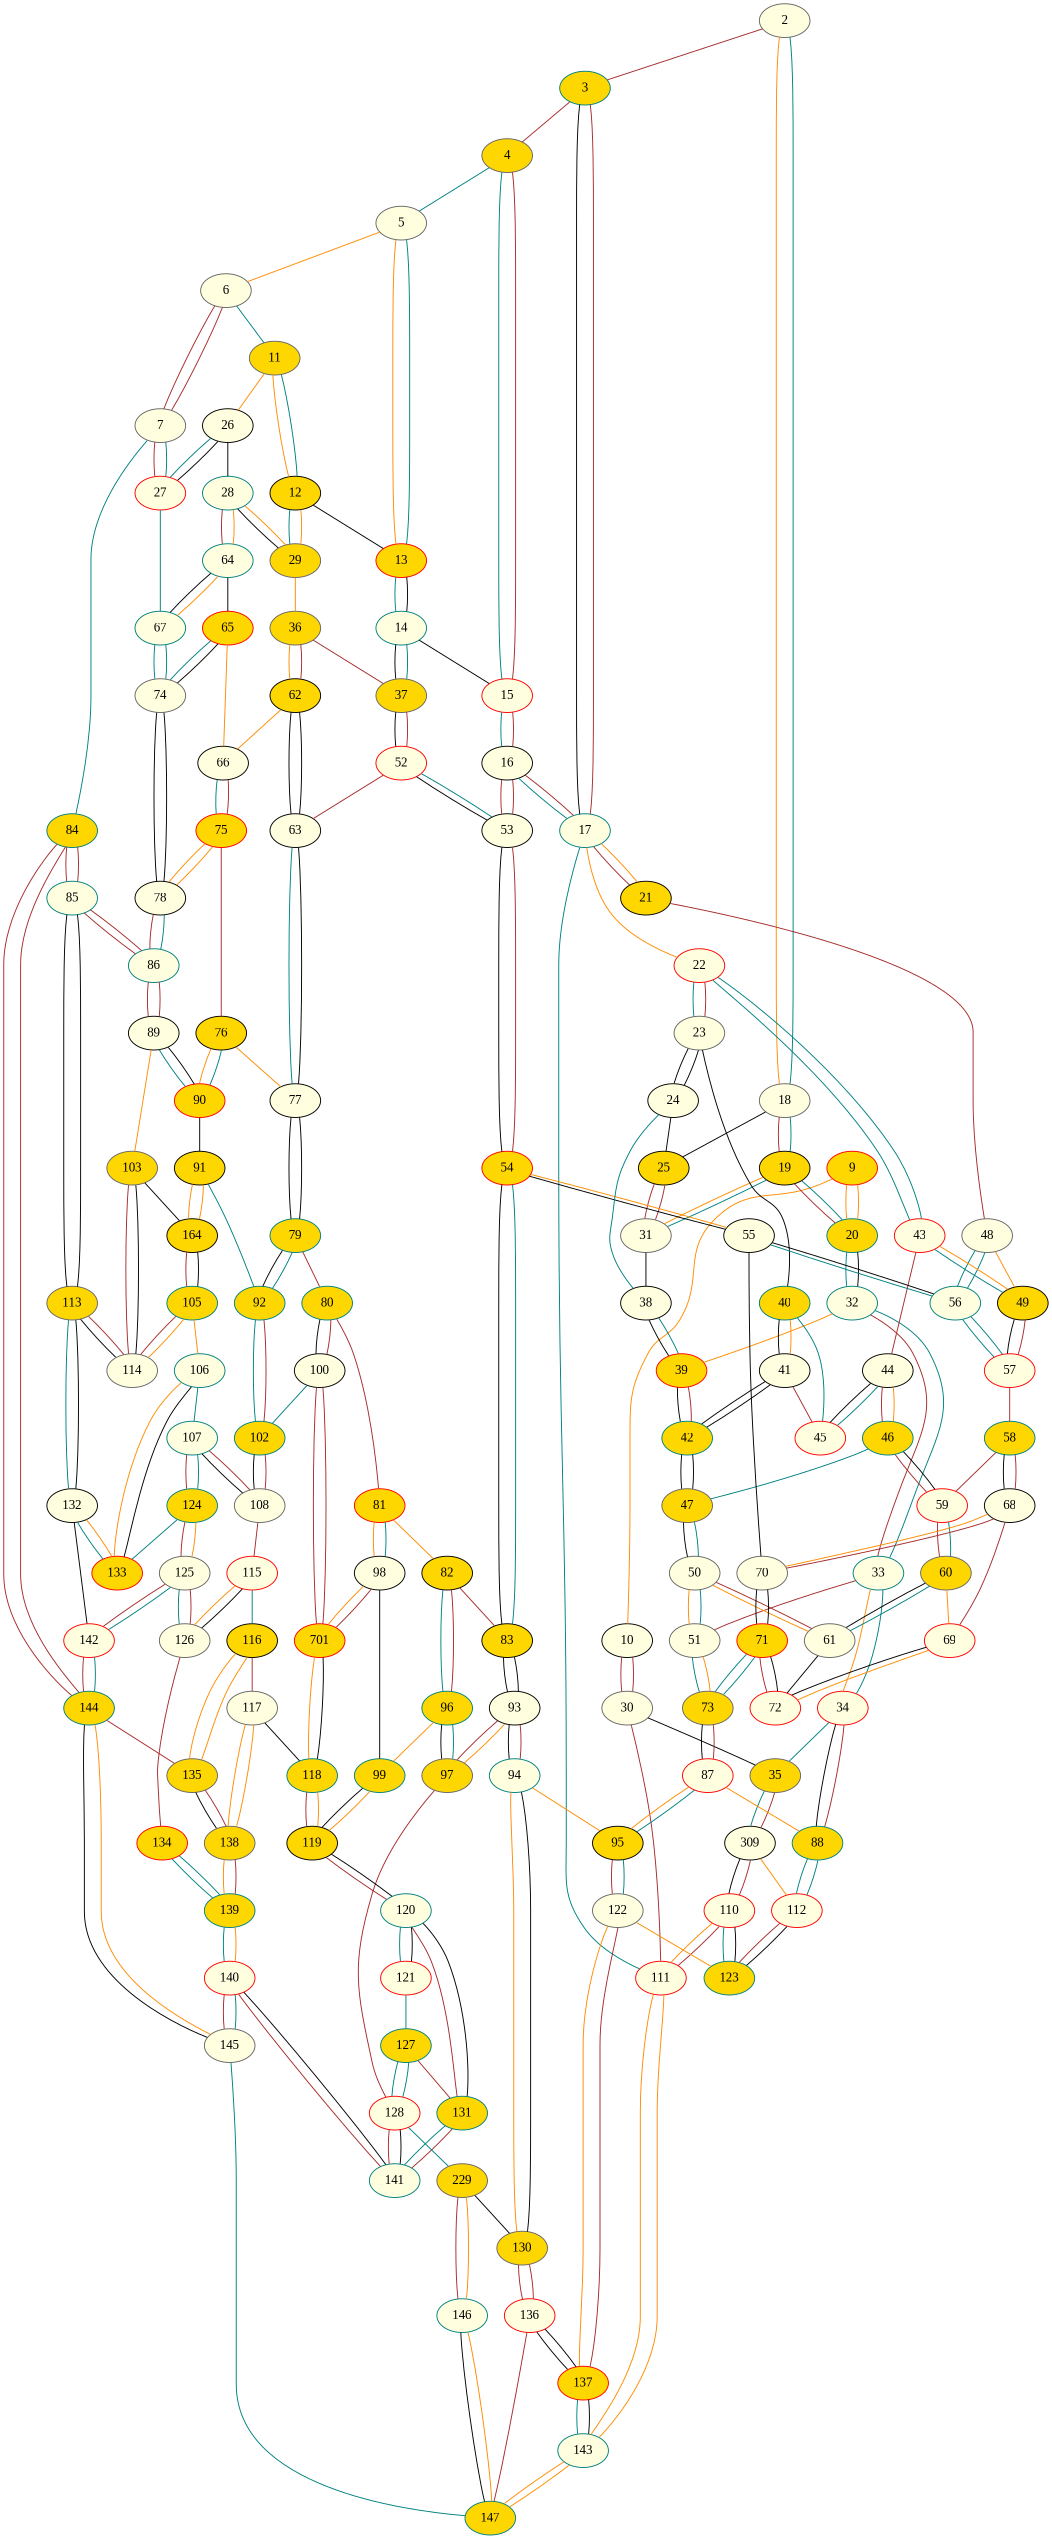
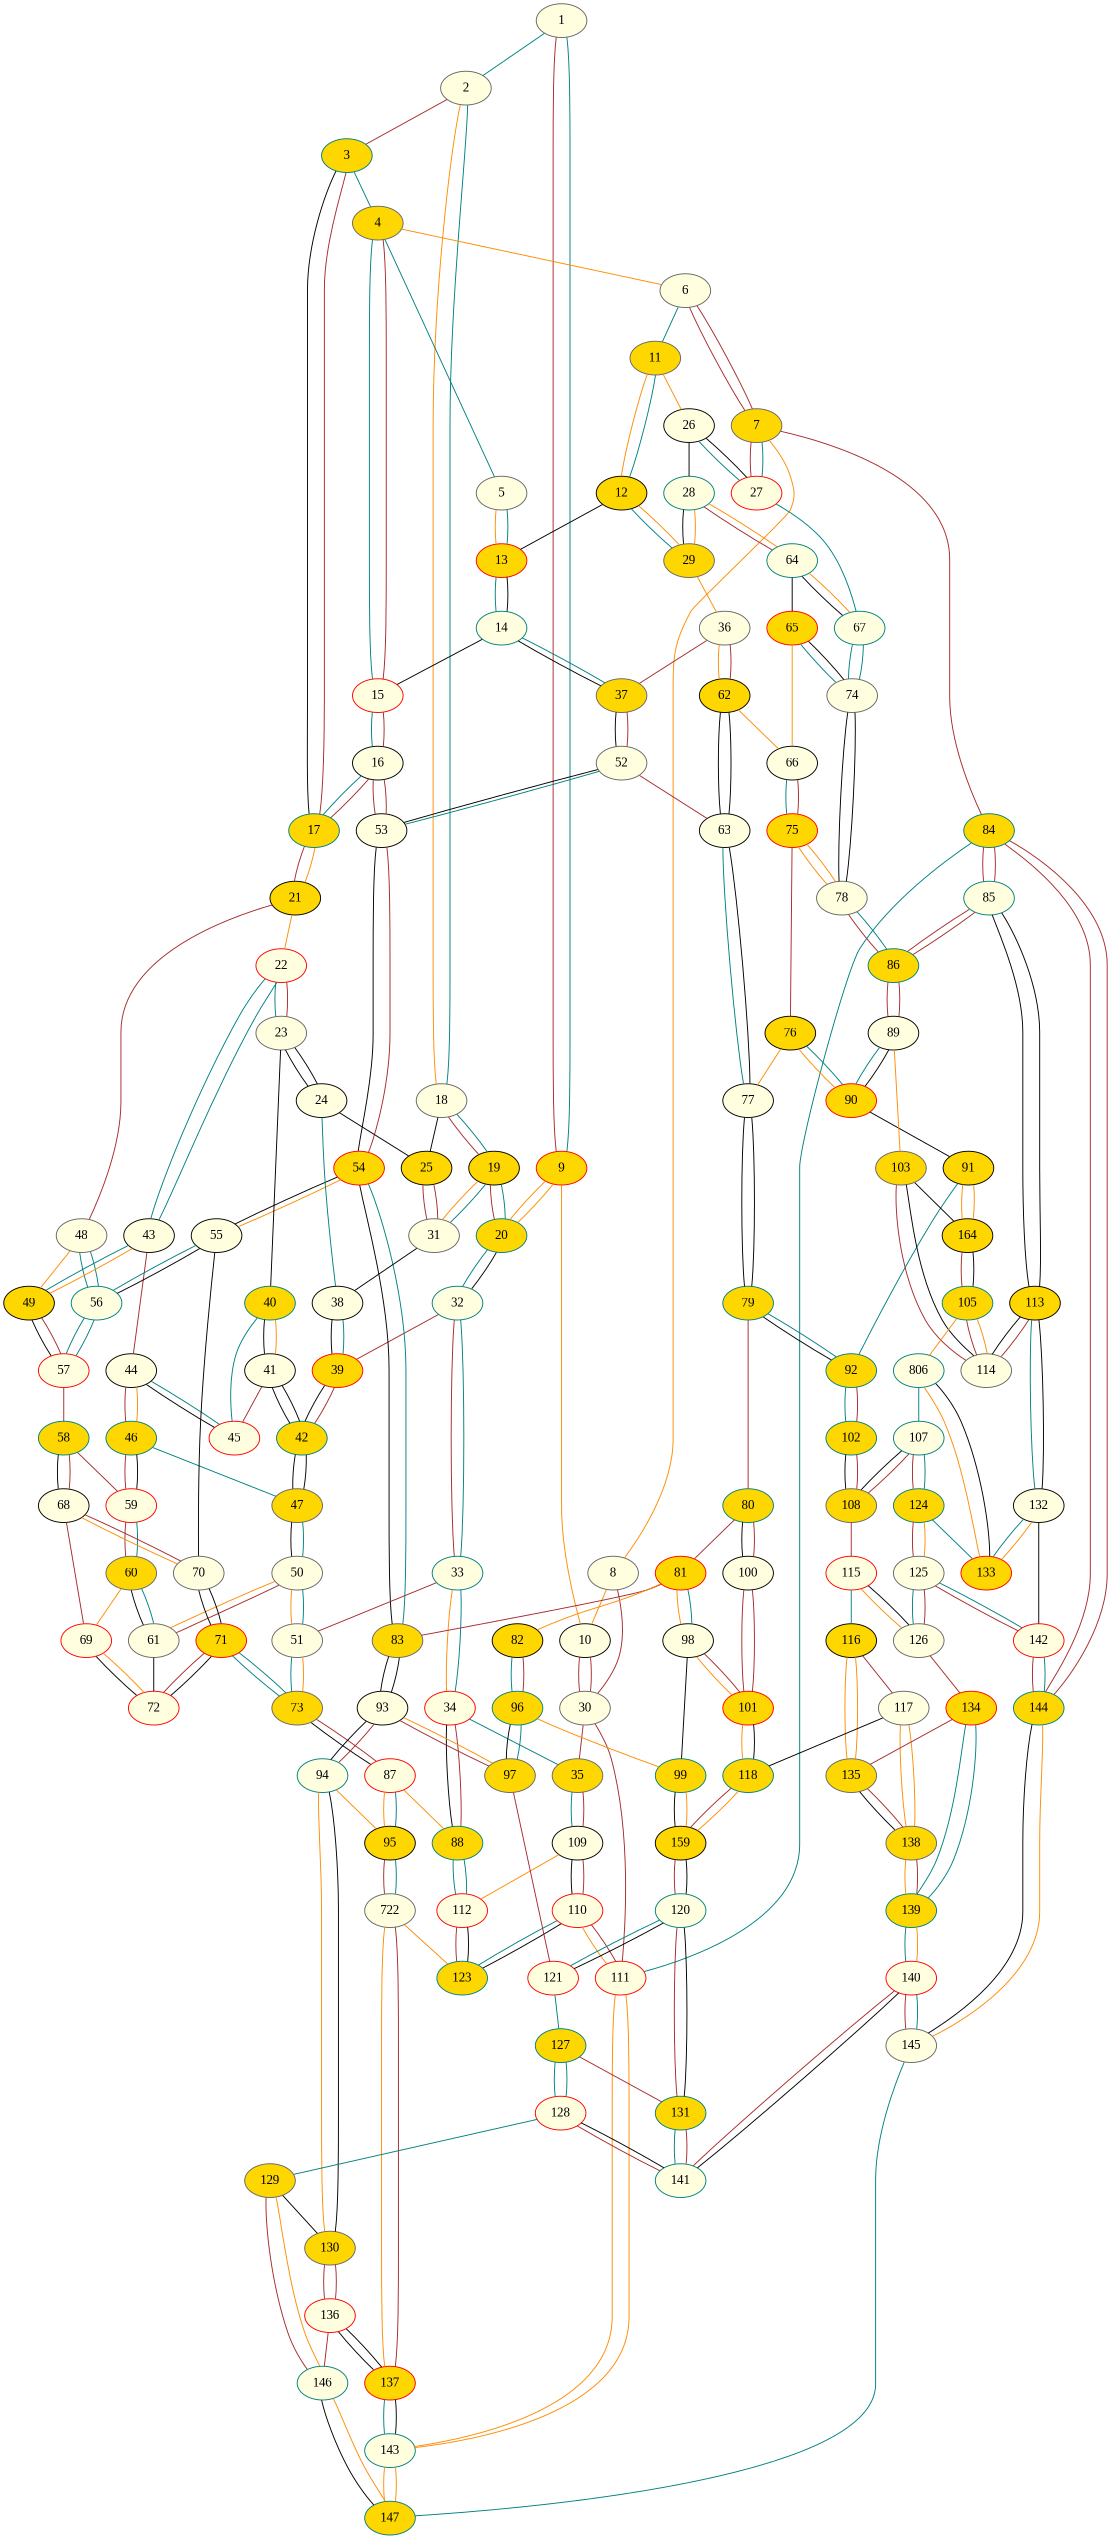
node "1": added
edge "3" -- "4": color brown -> teal
edge "5" -- "6": now "4" -- "6"
node "7": fillcolor lightyellow -> gold
edge "7" -- "84": color teal -> brown
node "36": fillcolor gold -> lightyellow
node "52": color red -> gray40
node "17": fillcolor lightyellow -> gold
node "78": color black -> gray40
edge "17" -- "22": now "21" -- "22"
node "86": fillcolor lightyellow -> gold
node "43": color red -> black
node "113": color gray40 -> black
edge "32" -- "39": color darkorange -> brown
node "106": label "106" -> "806"
edge "100" -- "102": removed
edge "17" -- "111": now "84" -- "111"
node "108": fillcolor lightyellow -> gold
node "8": added
edge "82" -- "83": now "81" -- "83"
node "701": label "701" -> "101"
node "83": color black -> gray40
edge "144" -- "135": now "134" -- "135"
edge "30" -- "35": color black -> brown
node "119": label "119" -> "159"
node "309": label "309" -> "109"
node "122": label "122" -> "722"
edge "97" -- "128": now "97" -- "121"
node "229": label "229" -> "129"
edge "136" -- "147": now "136" -- "146"
